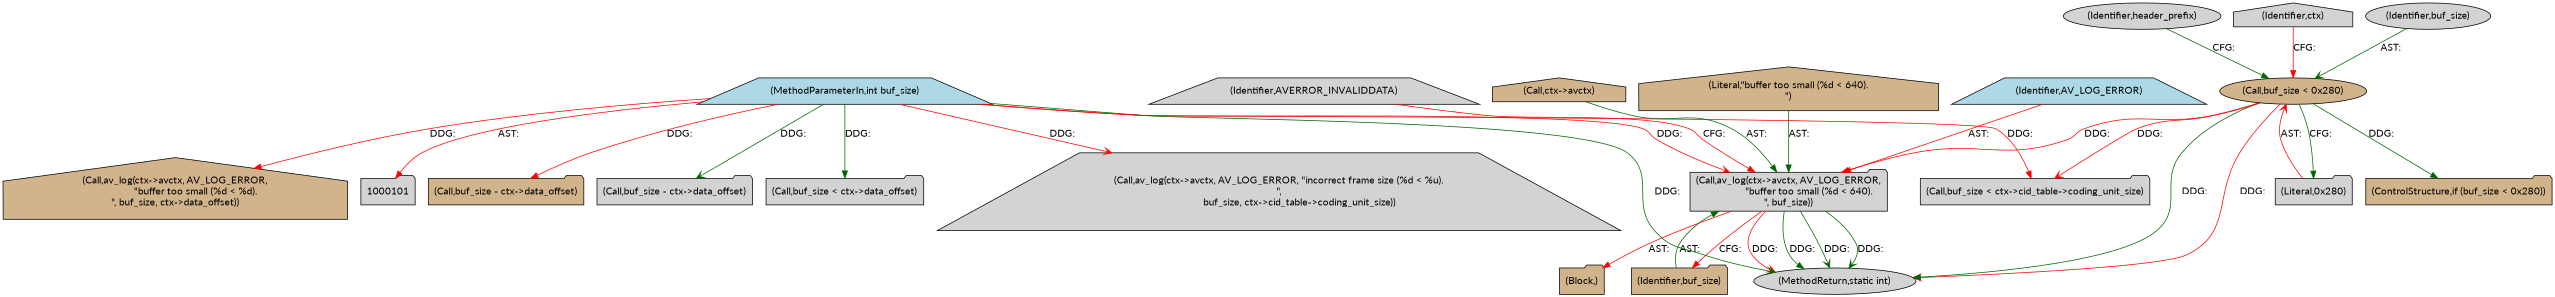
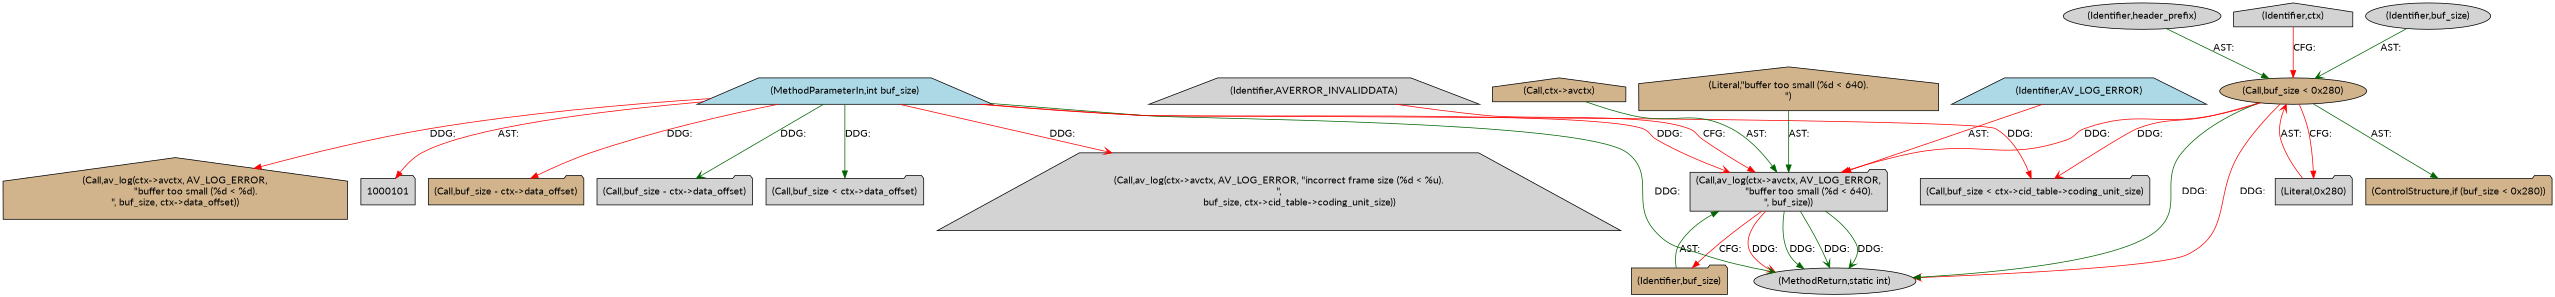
edge "(Identifier,header_prefix)" -> "(Call,buf_size < 0x280)": label "CFG: " -> "AST: "
edge "(Call,buf_size < 0x280)" -> "(ControlStructure,if (buf_size < 0x280))": label "DDG: " -> "AST: "
edge "(Call,buf_size < 0x280)" -> "(Literal,0x280)": color darkgreen -> red
node "(Block,)": removed
